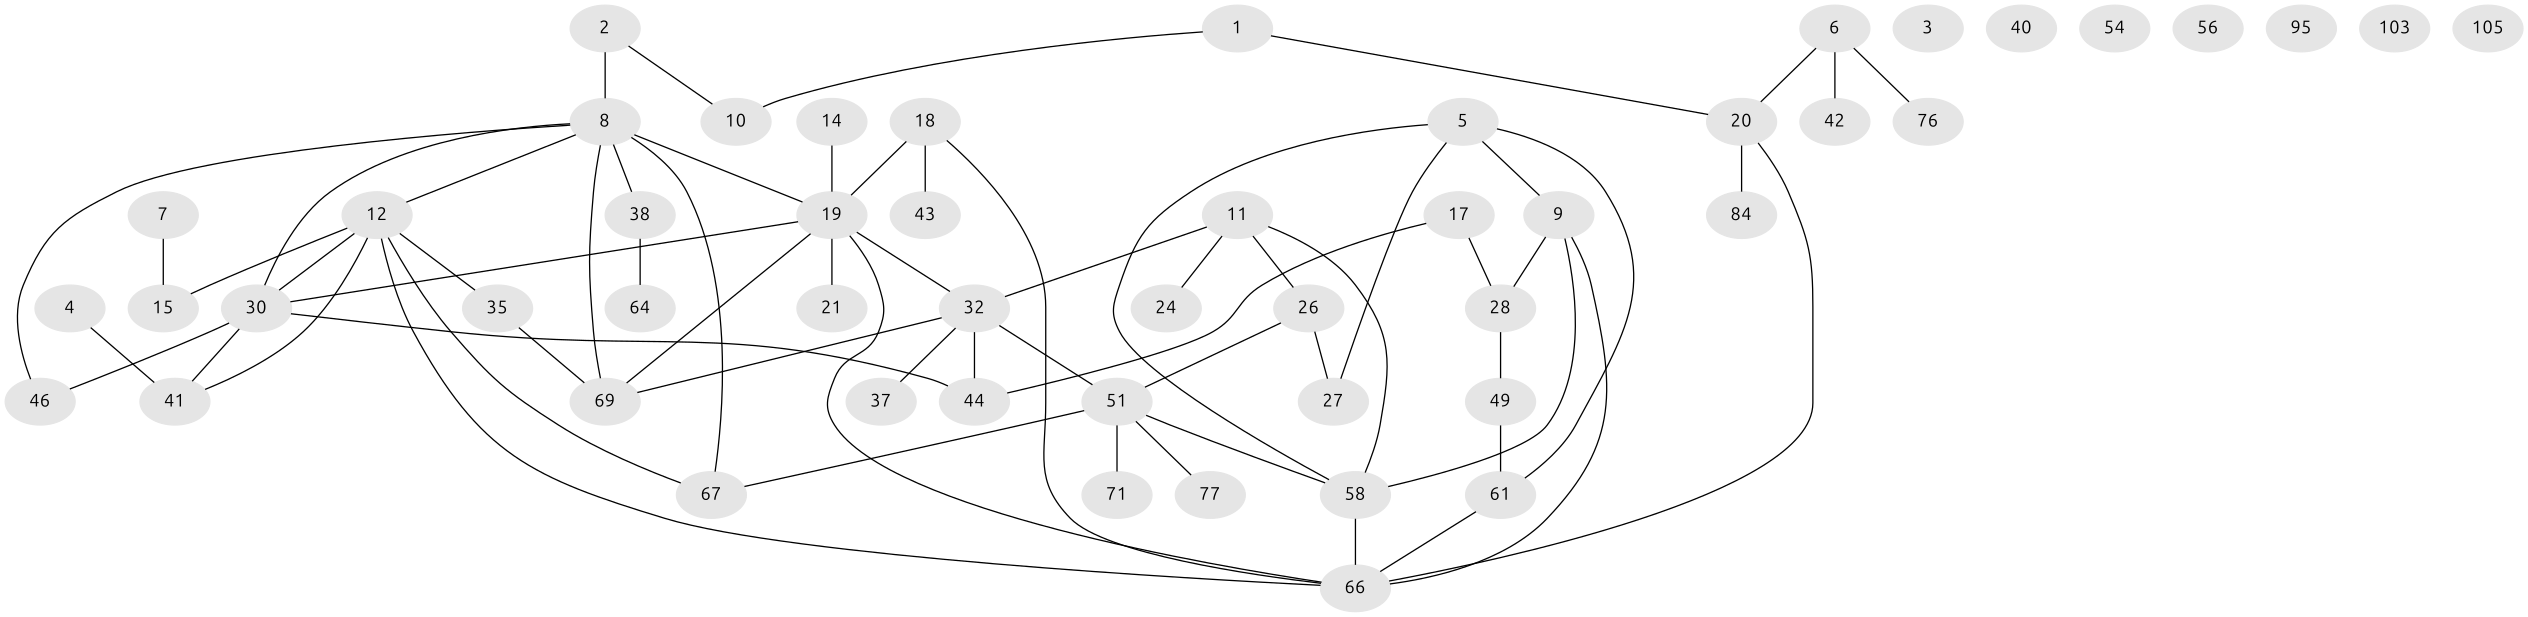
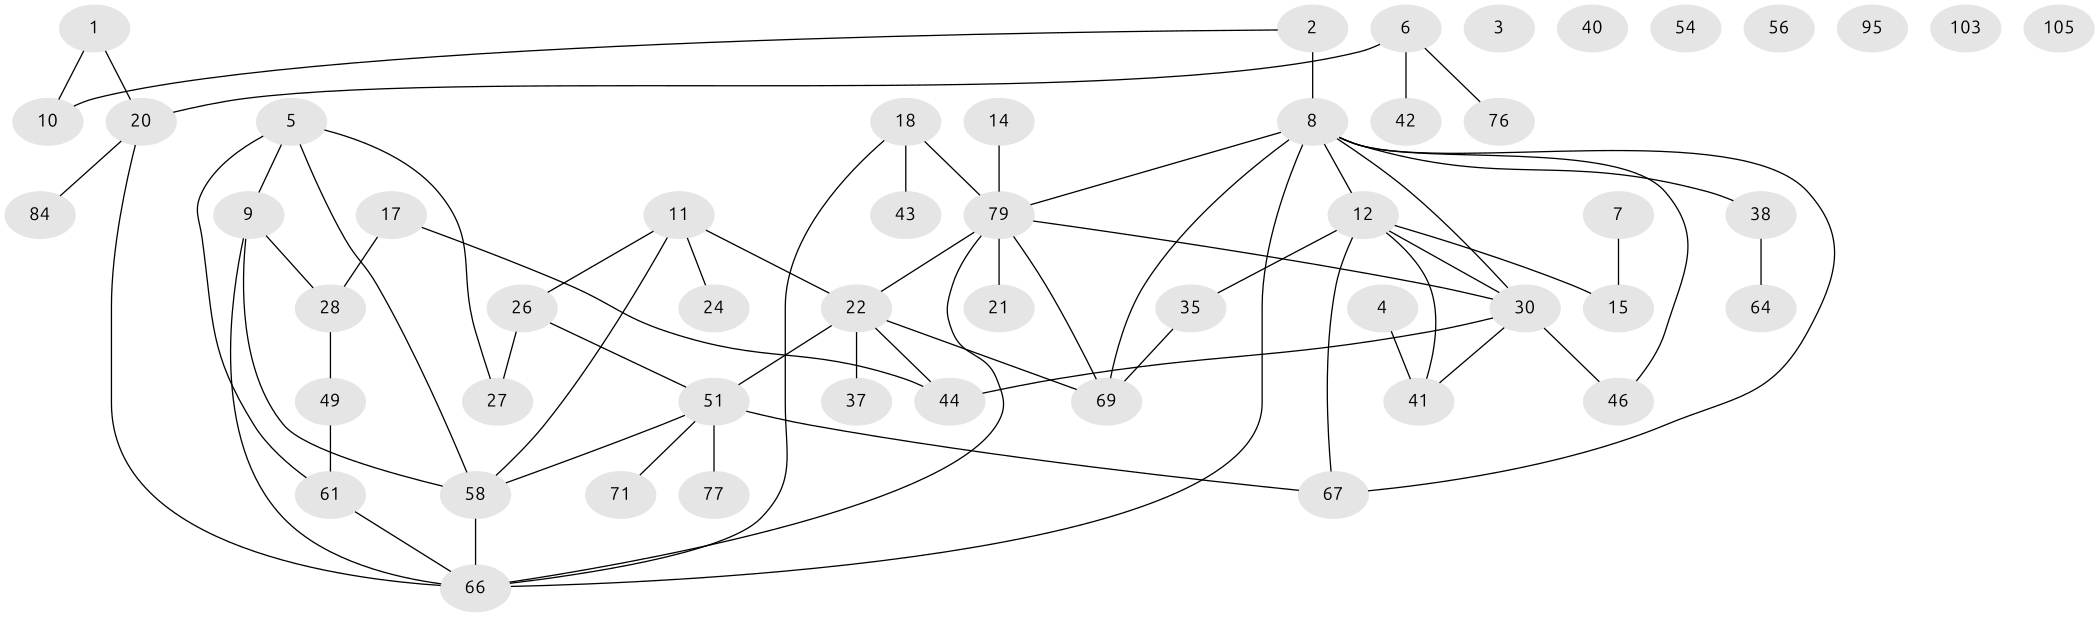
node "19": label "19" -> "79"
node "32": label "32" -> "22"
edge "12" -- "66": now "8" -- "66"
